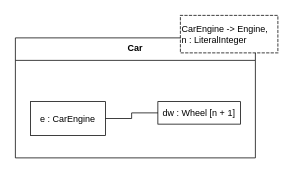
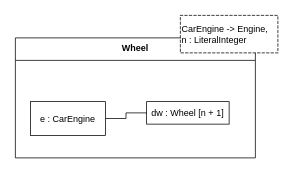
node "Car": label "Car" -> "Wheel"
node "dw : Wheel [n + 1]": moved (199, 113) -> (188, 113)
